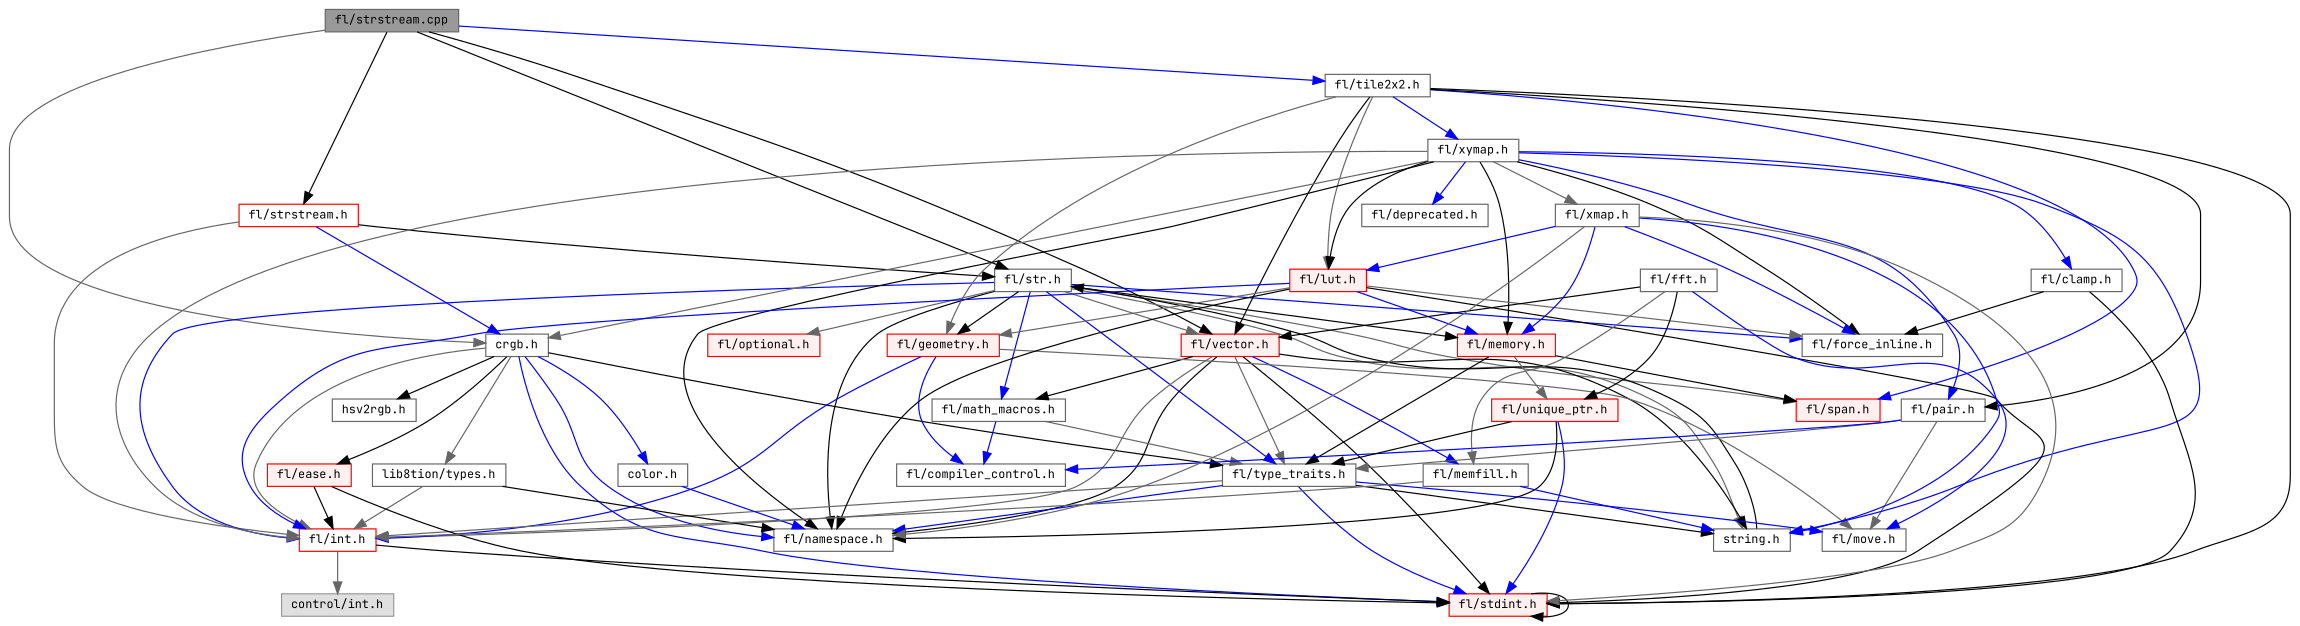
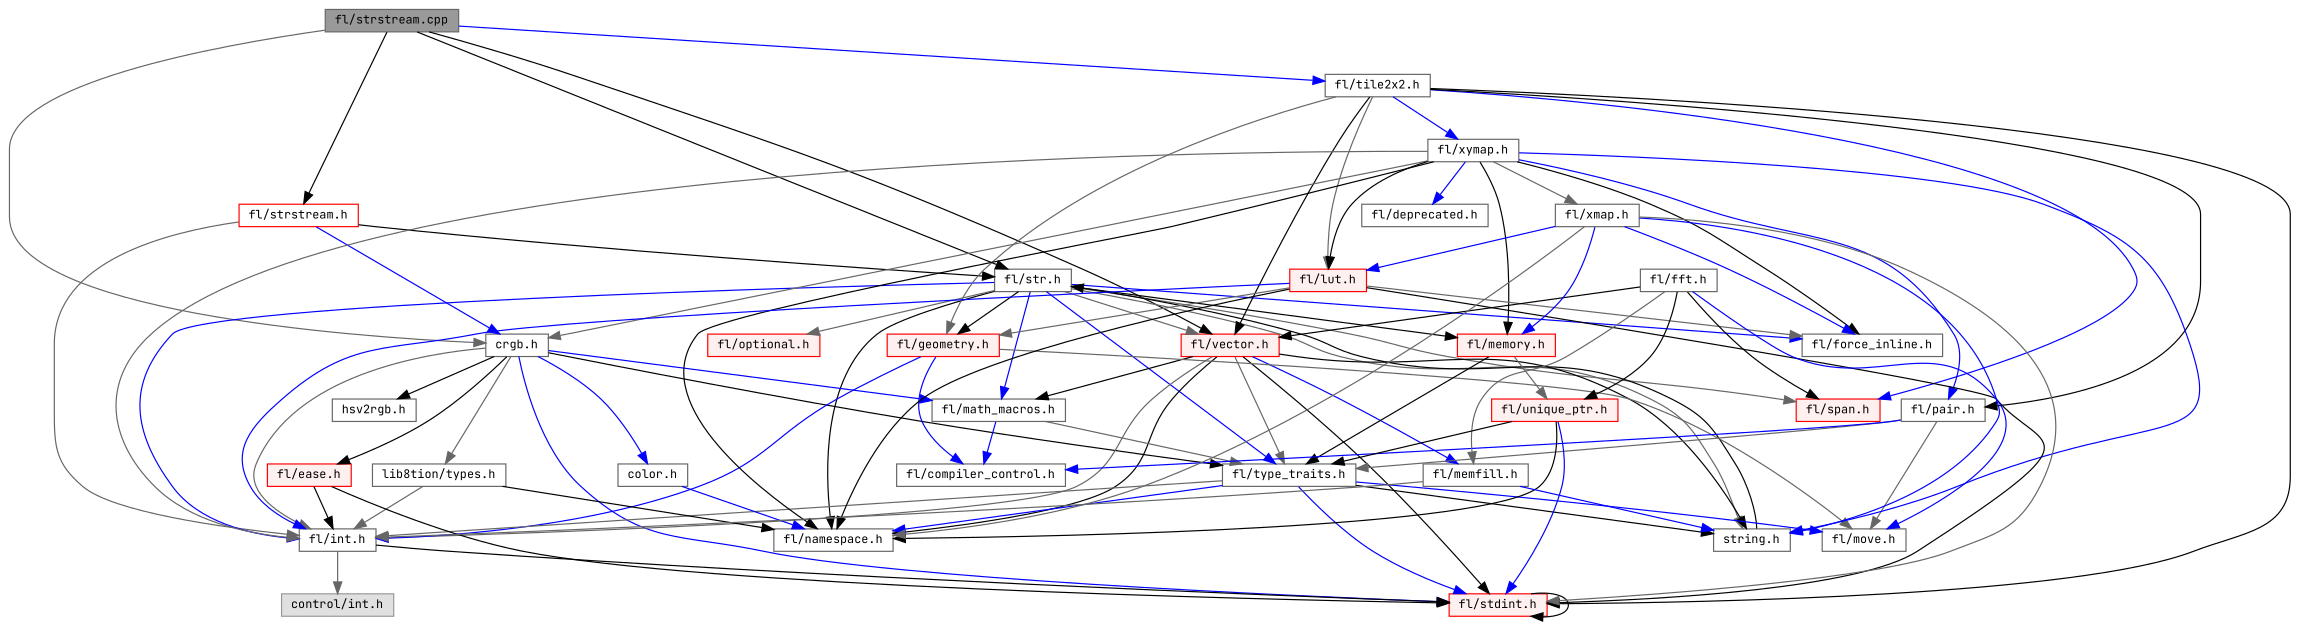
node "fl/clamp.h": removed
edge "fl/lut.h" -> "fl/memory.h": removed
edge "fl/memory.h" -> "fl/span.h": now "fl/fft.h" -> "fl/span.h"
edge "crgb.h" -> "fl/namespace.h": now "crgb.h" -> "fl/math_macros.h"
node "fl/int.h": color red -> grey40
